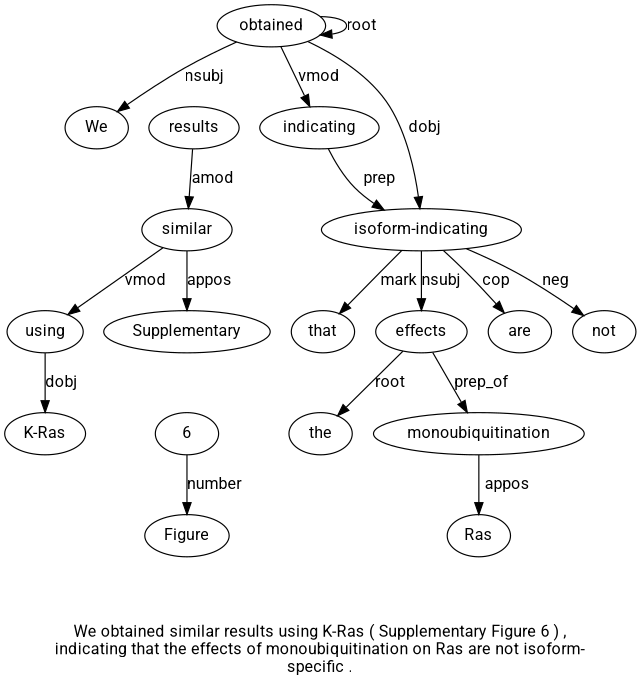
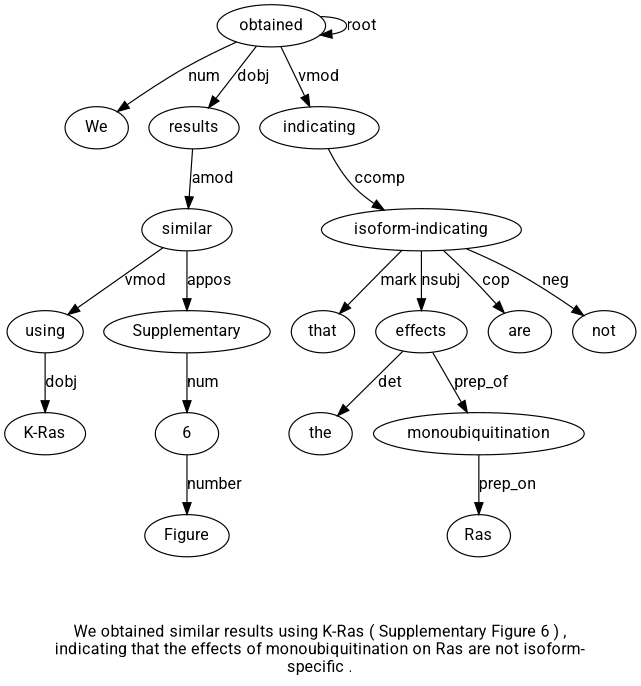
edge "obtained" -> "We": label "nsubj" -> "num"
edge "obtained" -> "isoform-indicating": now "obtained" -> "results"
edge "indicating" -> "isoform-indicating": label "prep" -> "ccomp"
edge "Supplementary" -> "6": added, label "num"
edge "effects" -> "the": label "root" -> "det"
edge "monoubiquitination" -> "Ras": label "appos" -> "prep_on"
